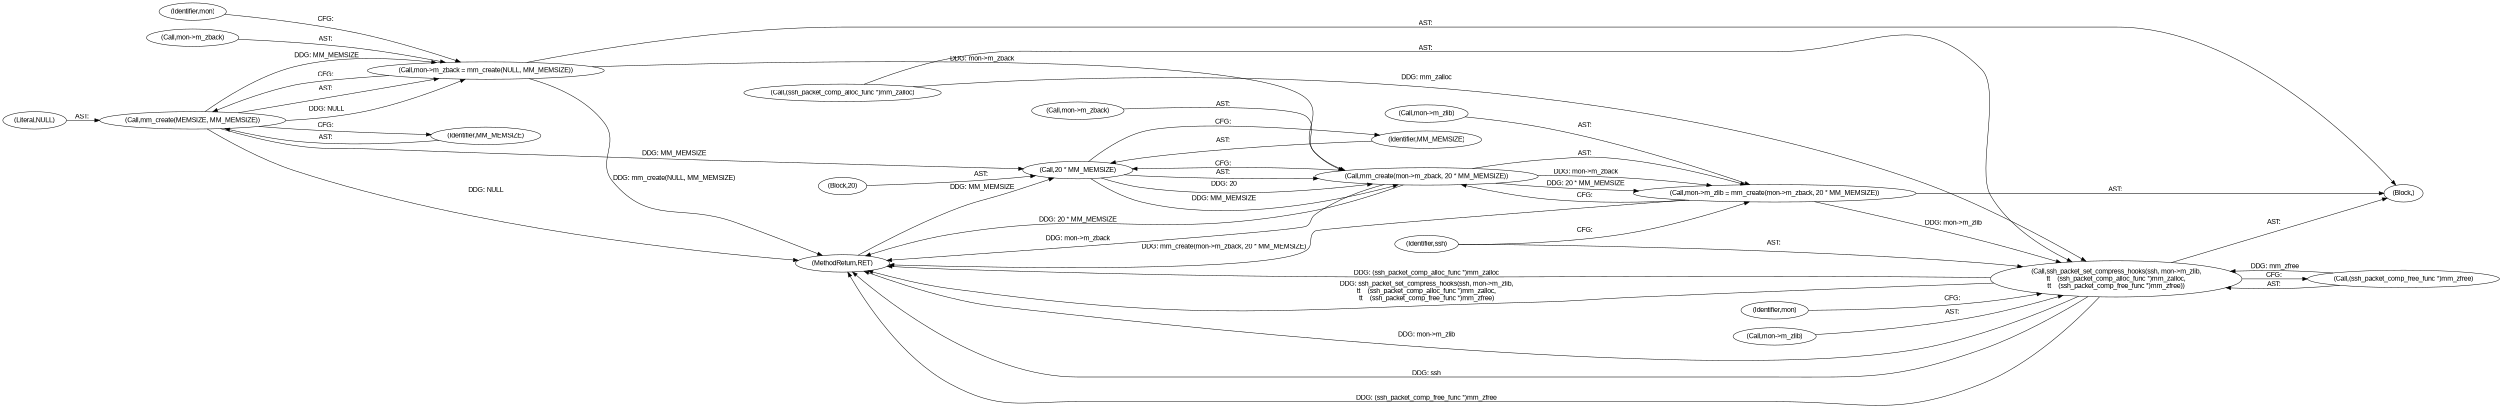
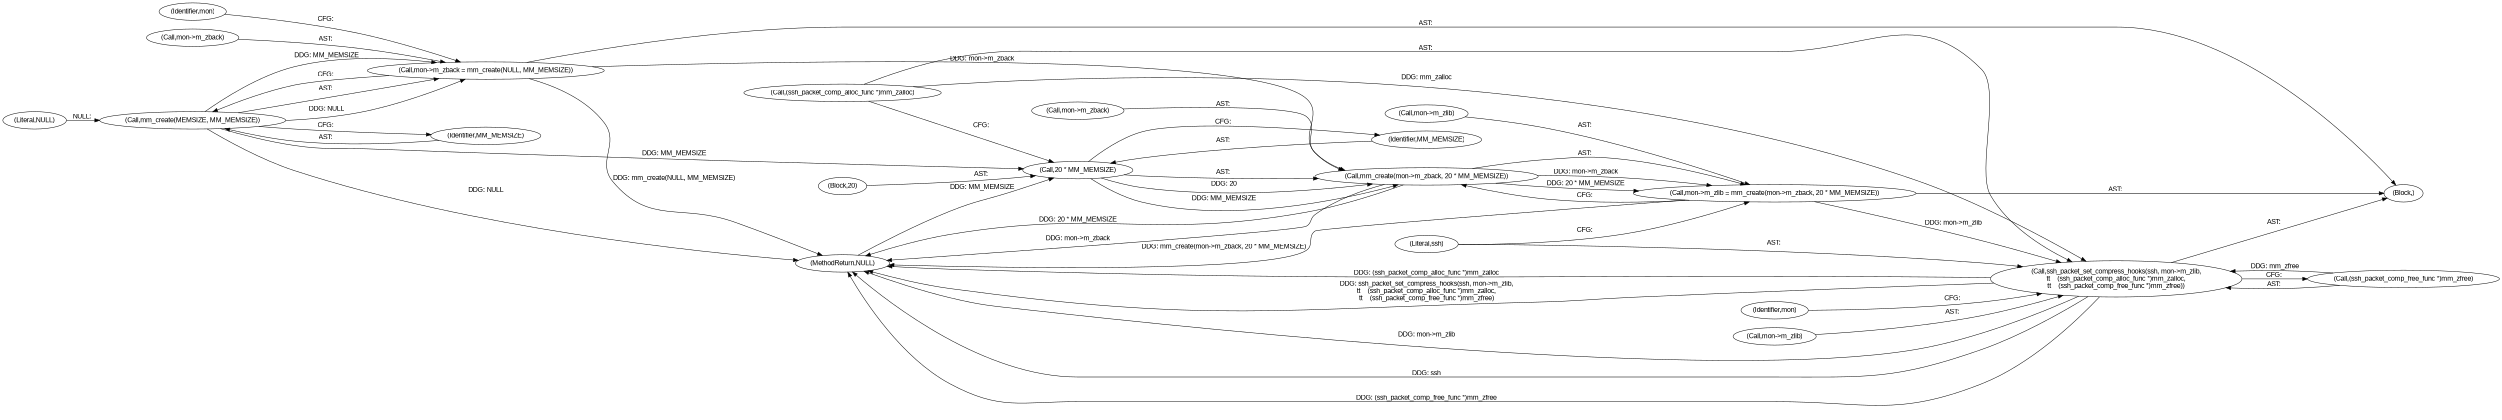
edge "(Literal,NULL)" -> "(Call,mm_create(MEMSIZE, MM_MEMSIZE))": label "AST: " -> "NULL: "
edge "(Call,mm_create(mon->m_zback, 20 * MM_MEMSIZE))" -> "(Call,20 * MM_MEMSIZE)": now "(Call,(ssh_packet_comp_alloc_func *)mm_zalloc)" -> "(Call,20 * MM_MEMSIZE)"
node "(Identifier,ssh)": label "(Identifier,ssh)" -> "(Literal,ssh)"
node "(MethodReturn,RET)": label "(MethodReturn,RET)" -> "(MethodReturn,NULL)"
